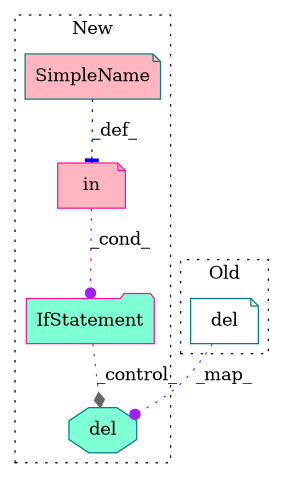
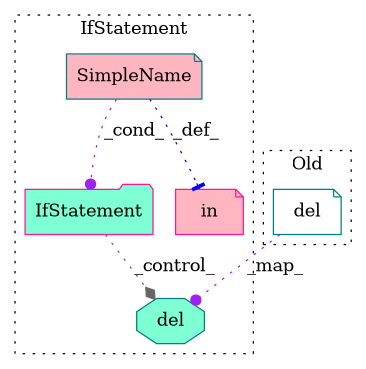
cluster "New": label "New" -> "IfStatement"
edge "in" -> "IfStatement": now "SimpleName" -> "IfStatement"
